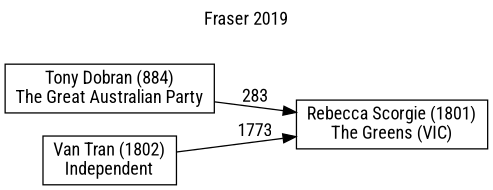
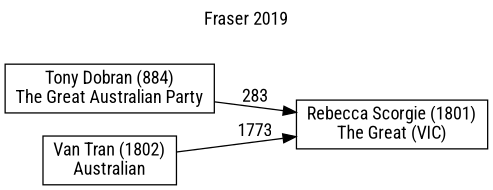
node "Rebecca Scorgie (1801) The Greens (VIC)": label "Rebecca Scorgie (1801) The Greens (VIC)" -> "Rebecca Scorgie (1801) The Great (VIC)"
node "Van Tran (1802) Independent": label "Van Tran (1802) Independent" -> "Van Tran (1802) Australian"
